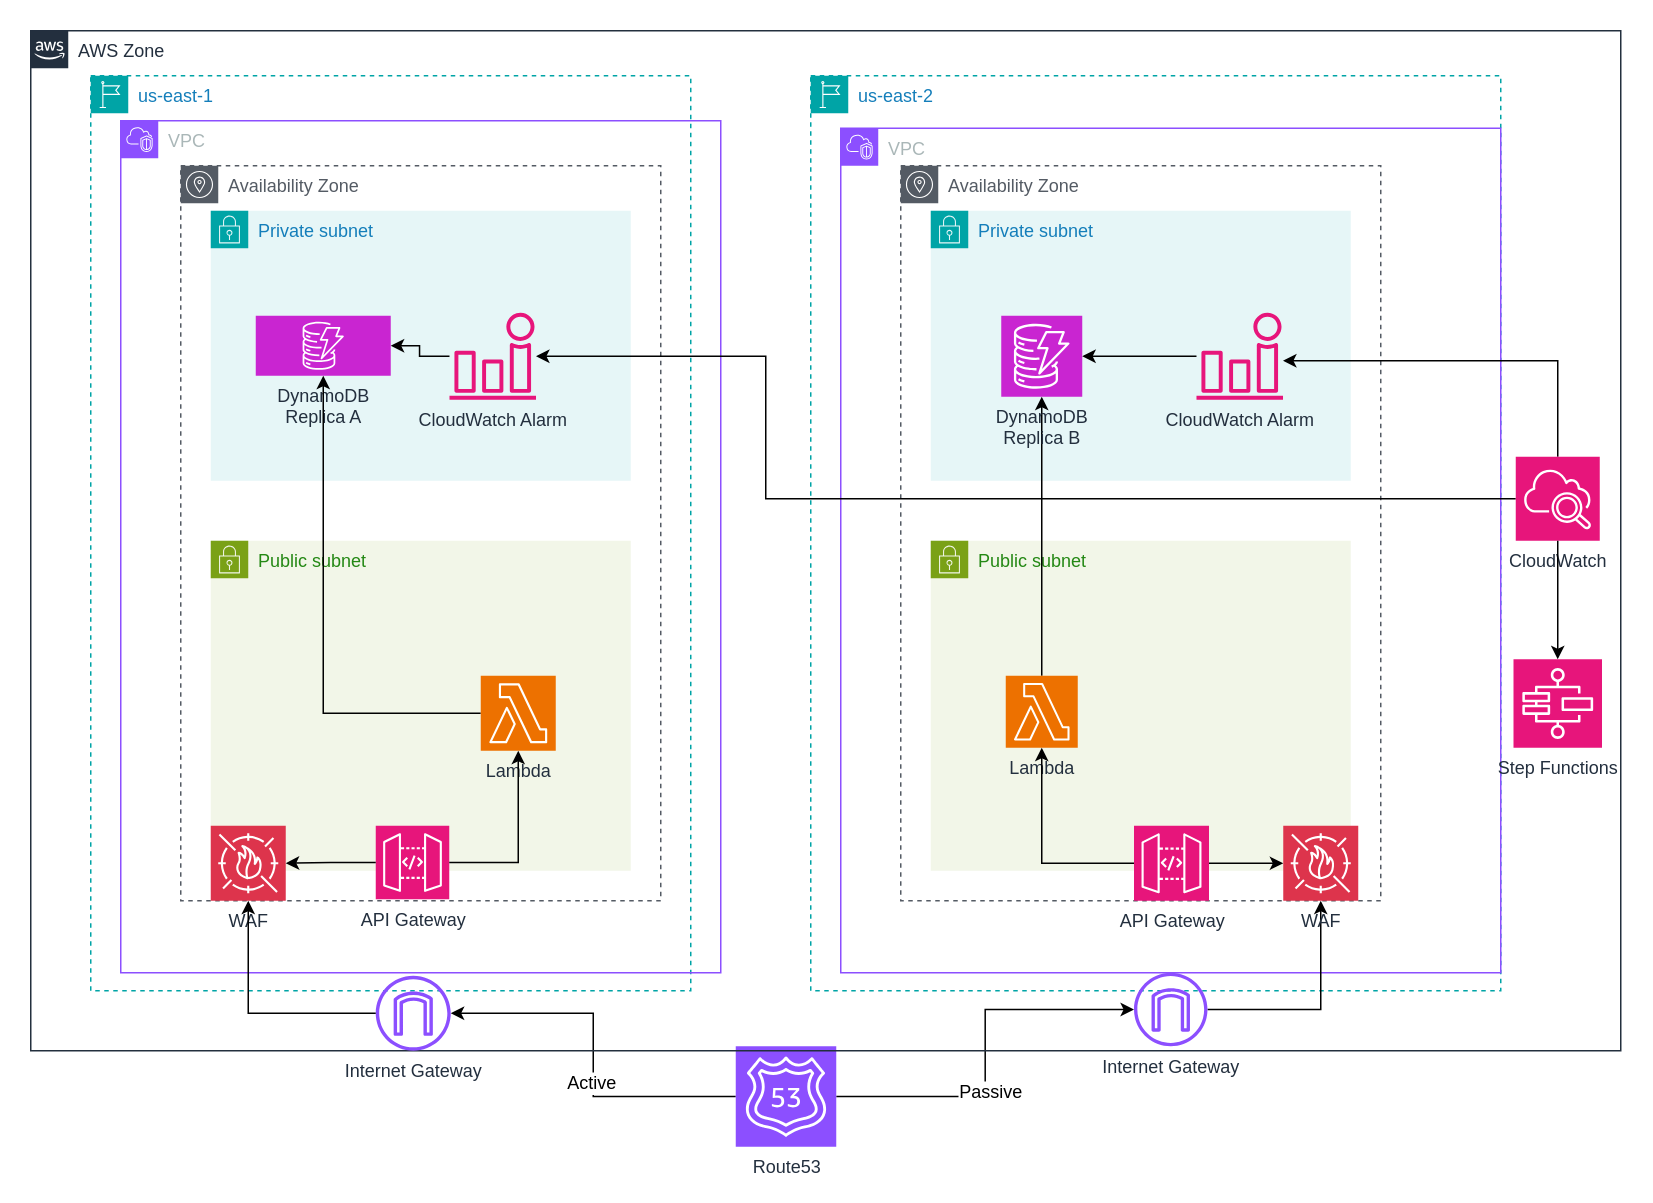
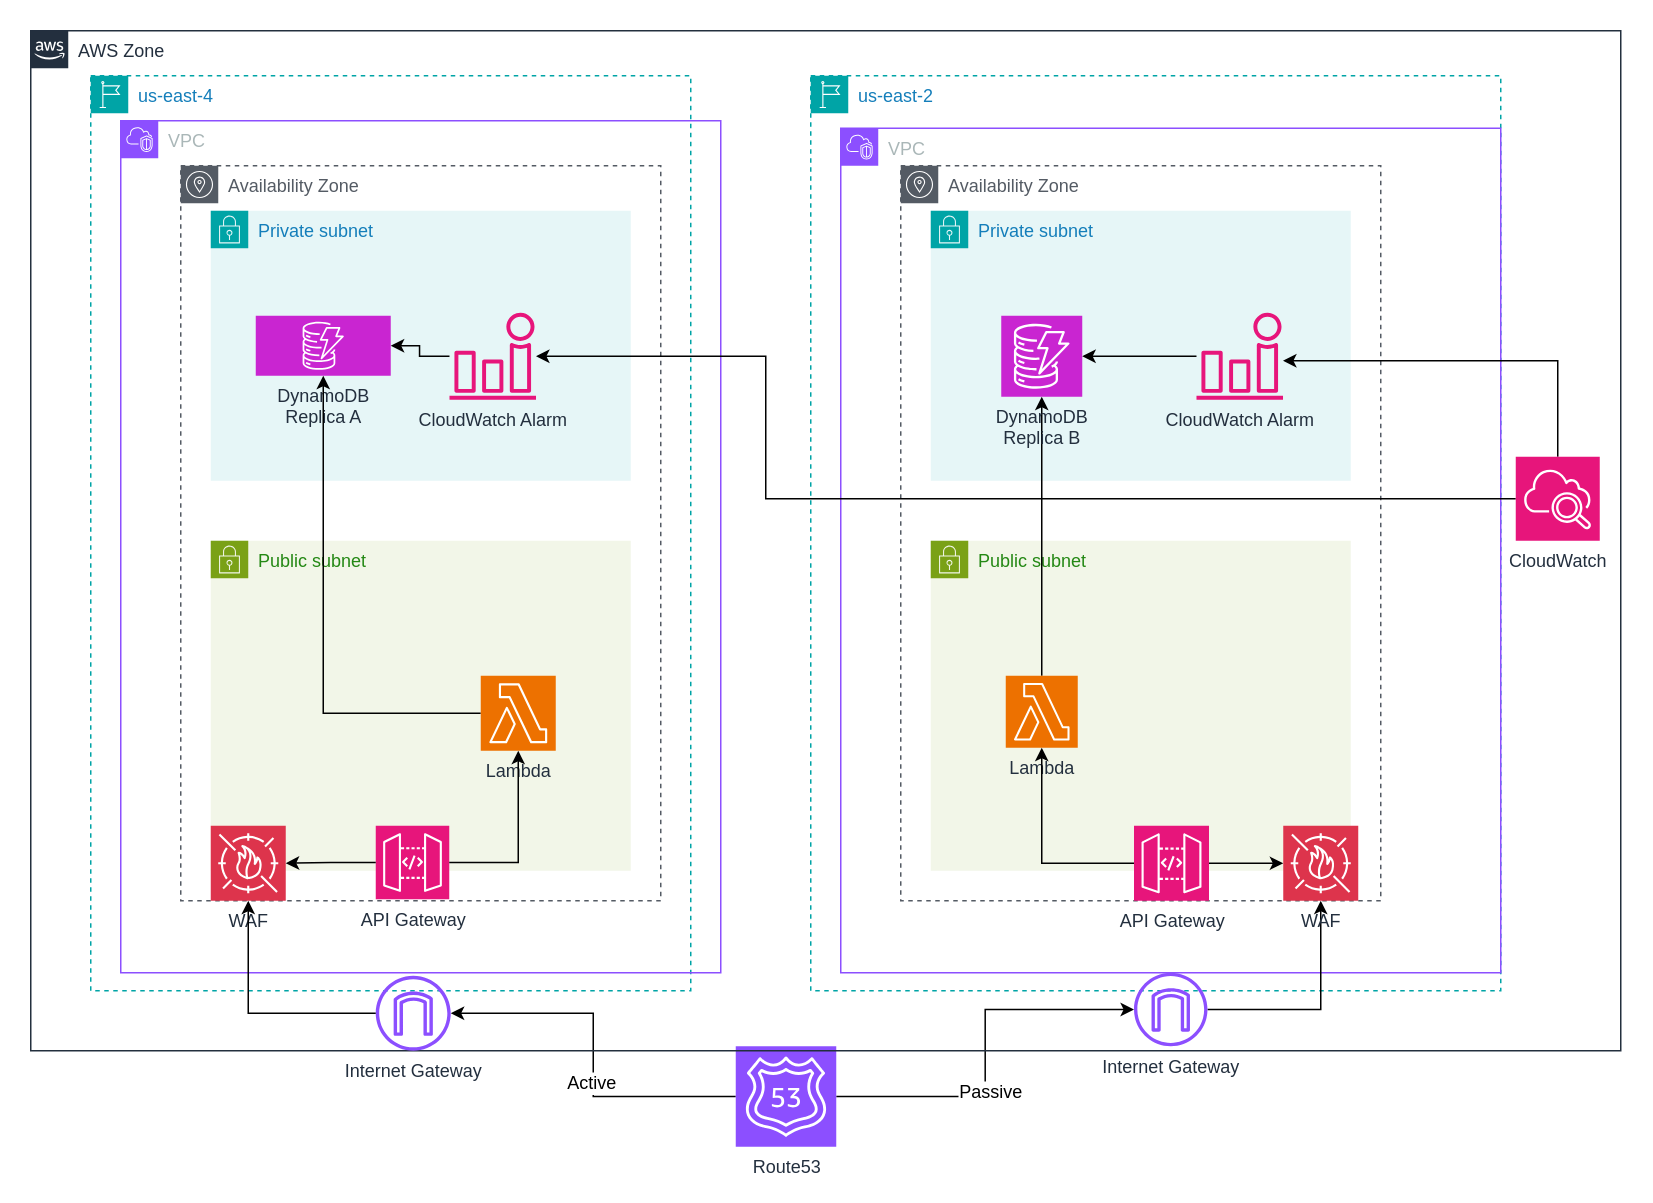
node "us-east-1": label "us-east-1" -> "us-east-4"
edge "CloudWatch" -> "Step Functions": removed
node "Step Functions": removed
